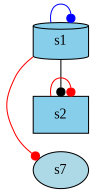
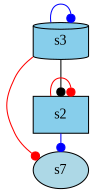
node "s1": label "s1" -> "s3"
edge "s2" -> "s7": added
